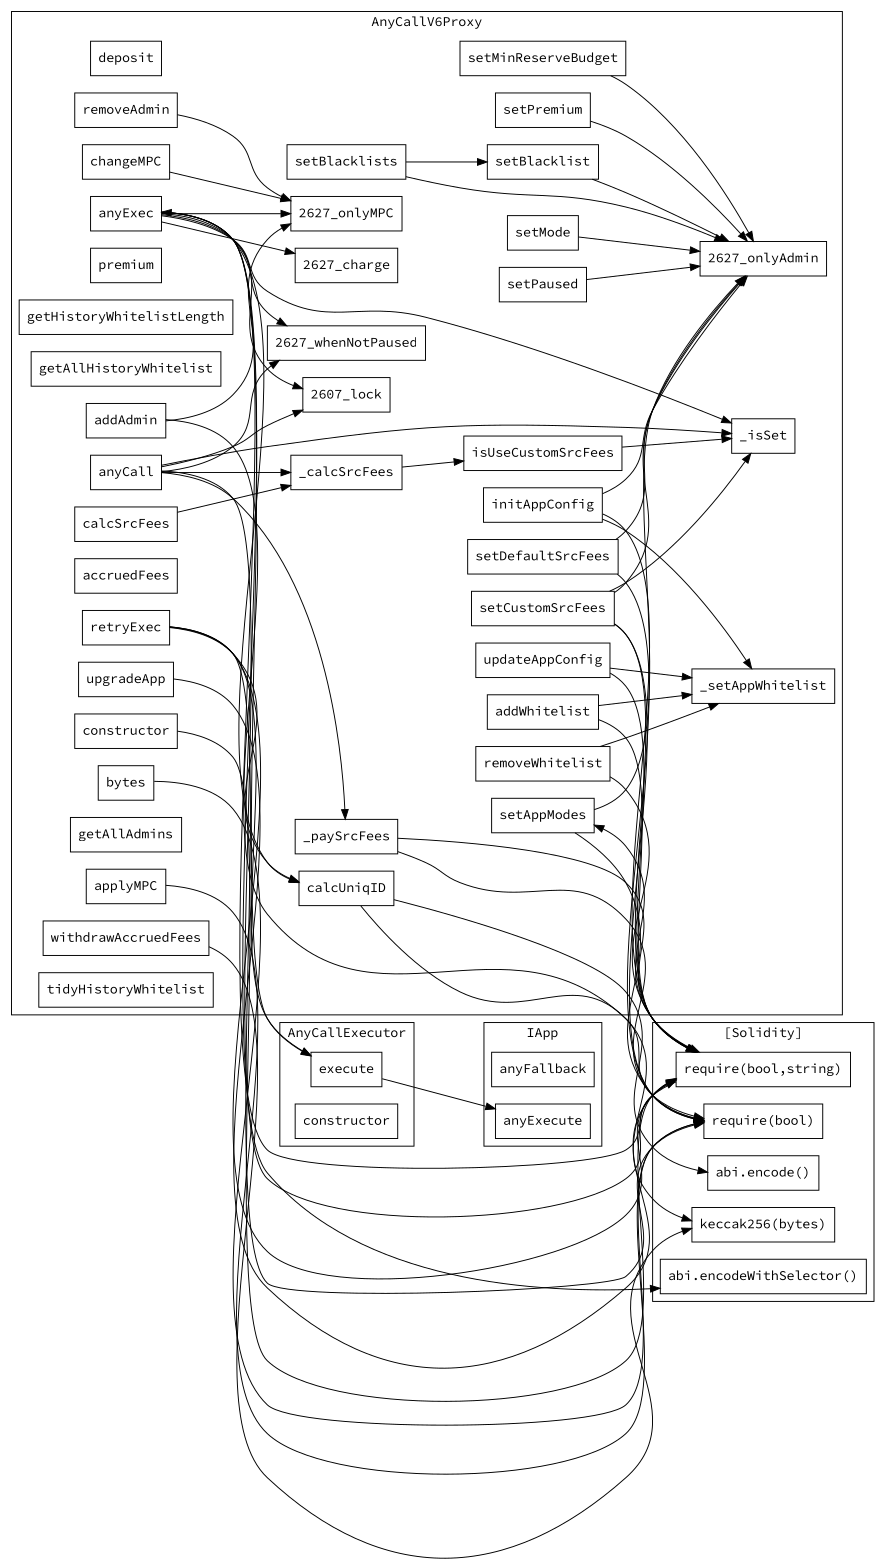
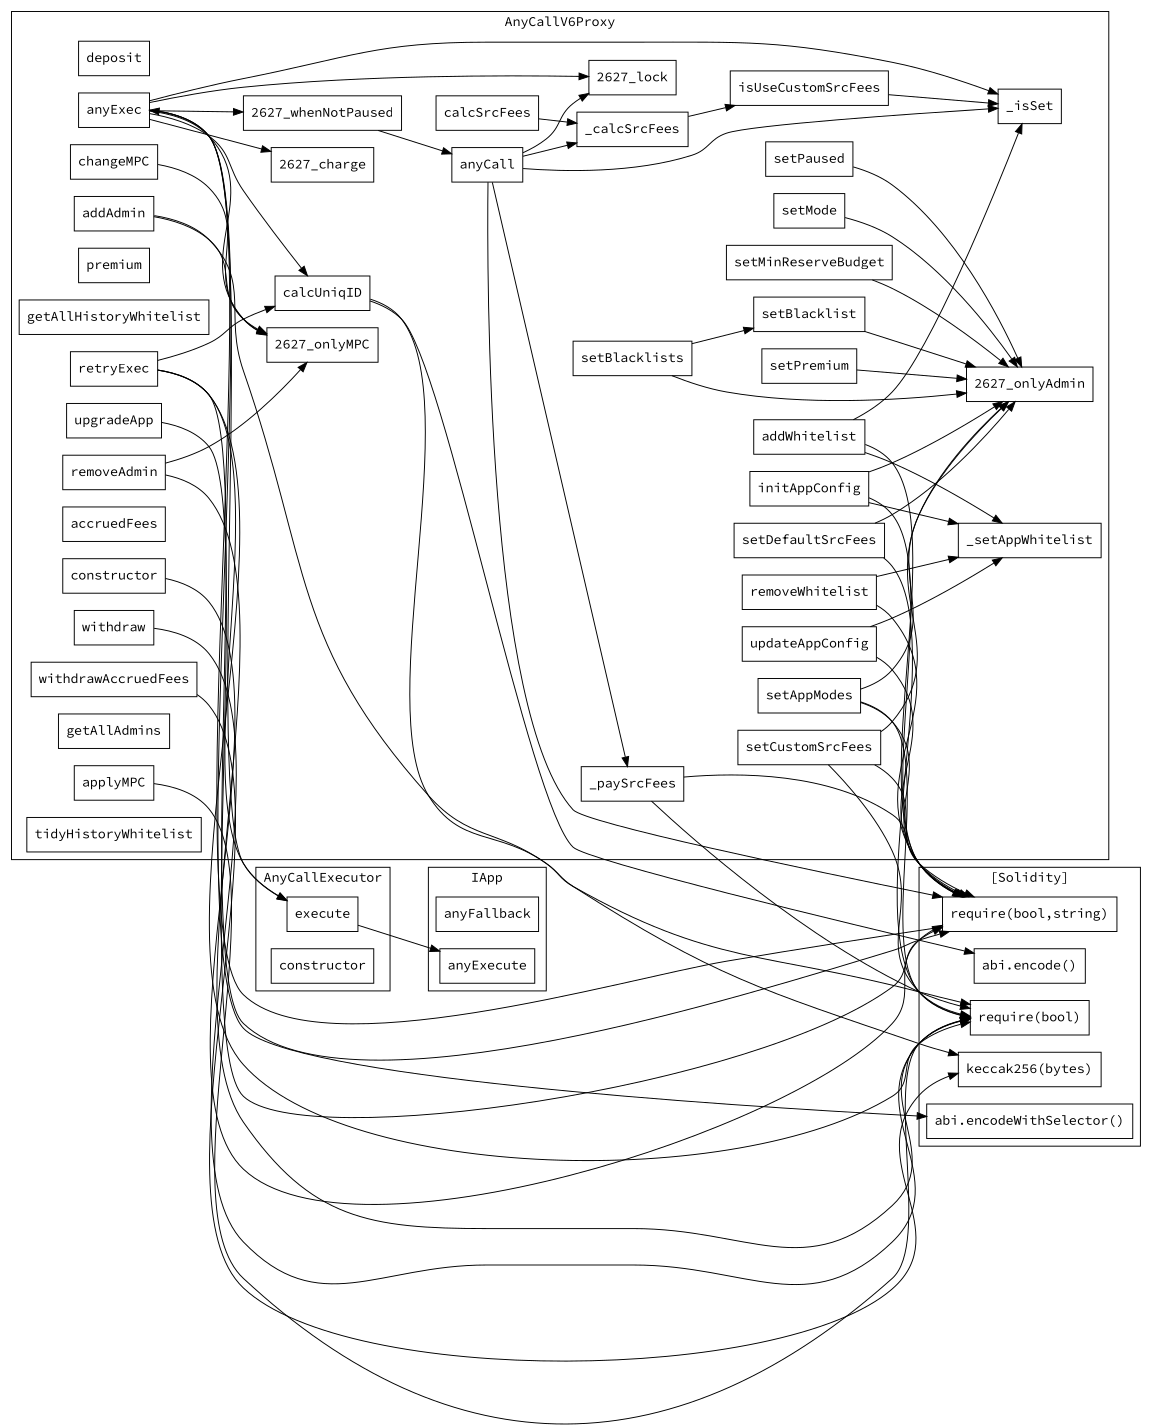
node "getHistoryWhitelistLength": removed
node "2607_lock": label "2607_lock" -> "2627_lock"
edge "anyCall" -> "2627_whenNotPaused": reversed
edge "setCustomSrcFees" -> "_isSet": now "addWhitelist" -> "_isSet"
node "bytes": label "bytes" -> "withdraw"
edge "require(bool,string)" -> "setAppModes": reversed
edge "removeAdmin" -> "require(bool)": added
